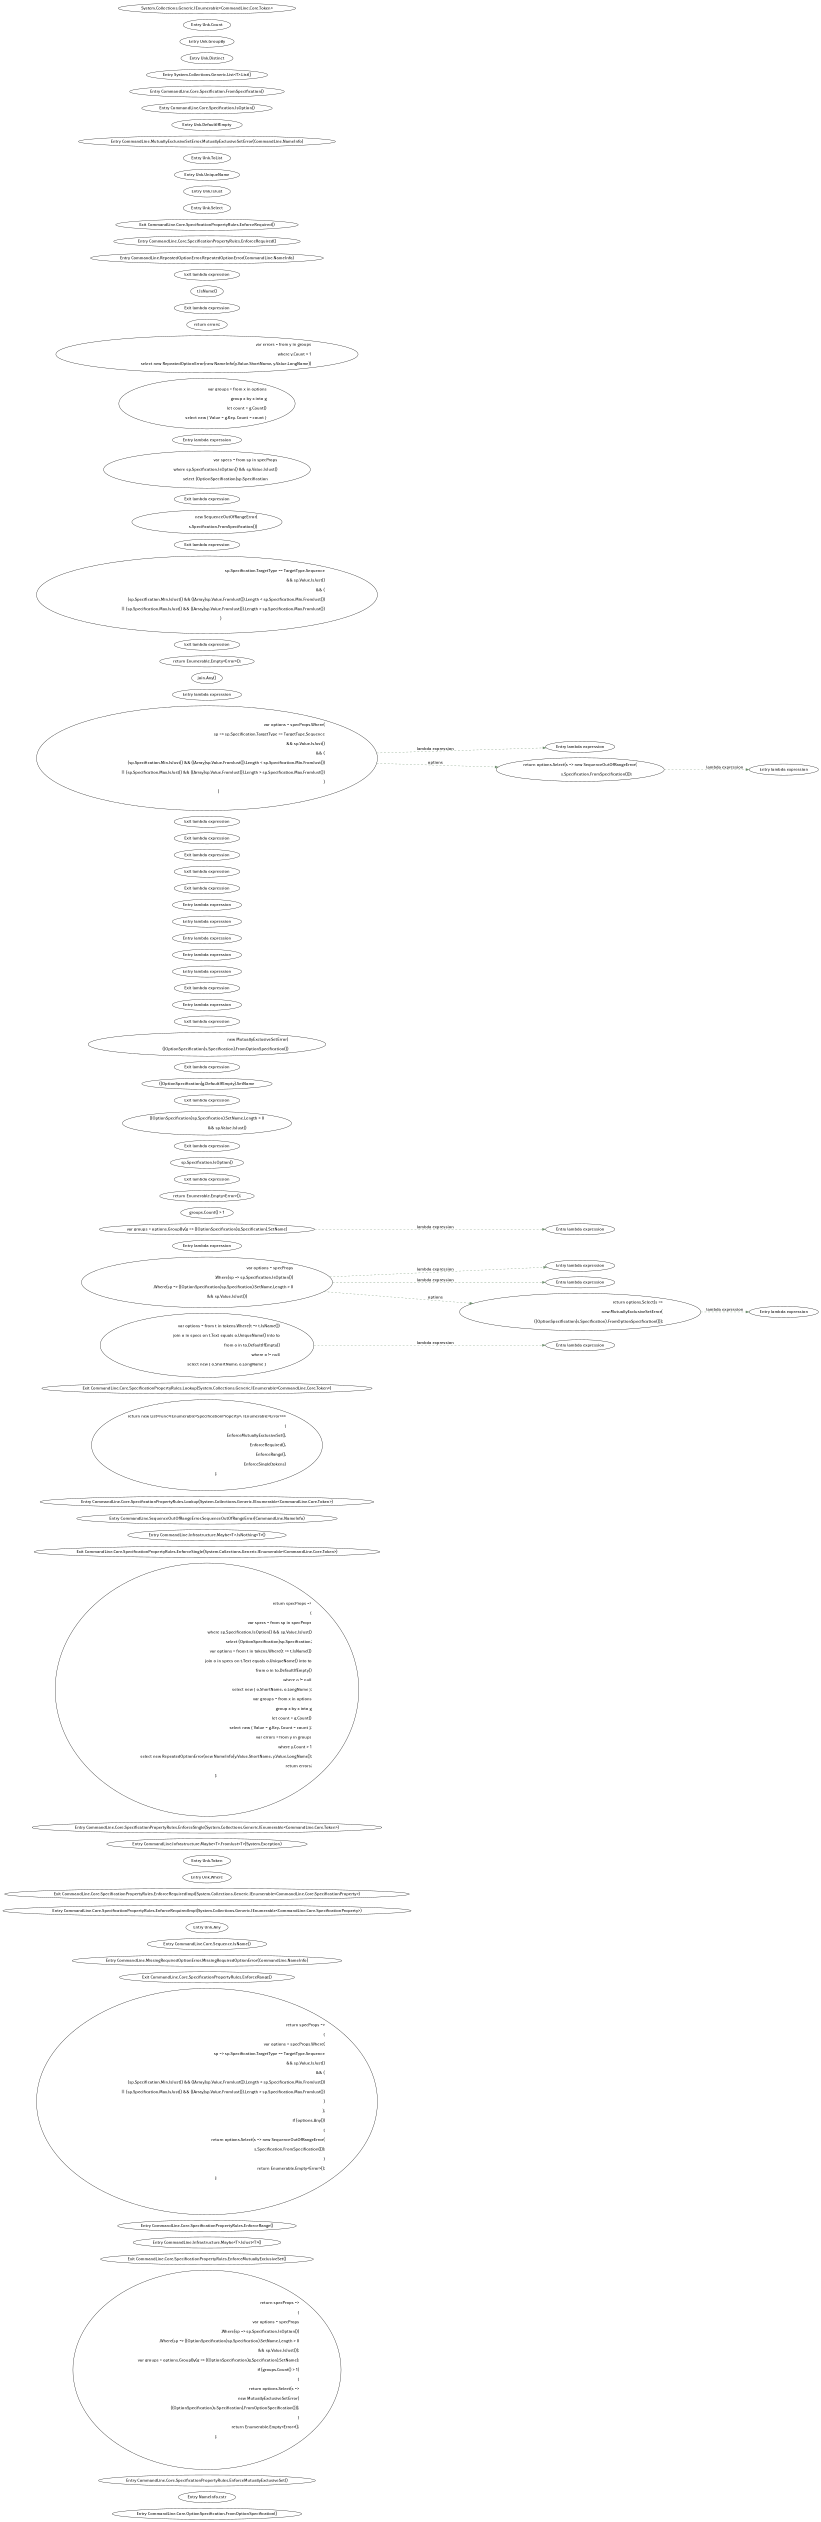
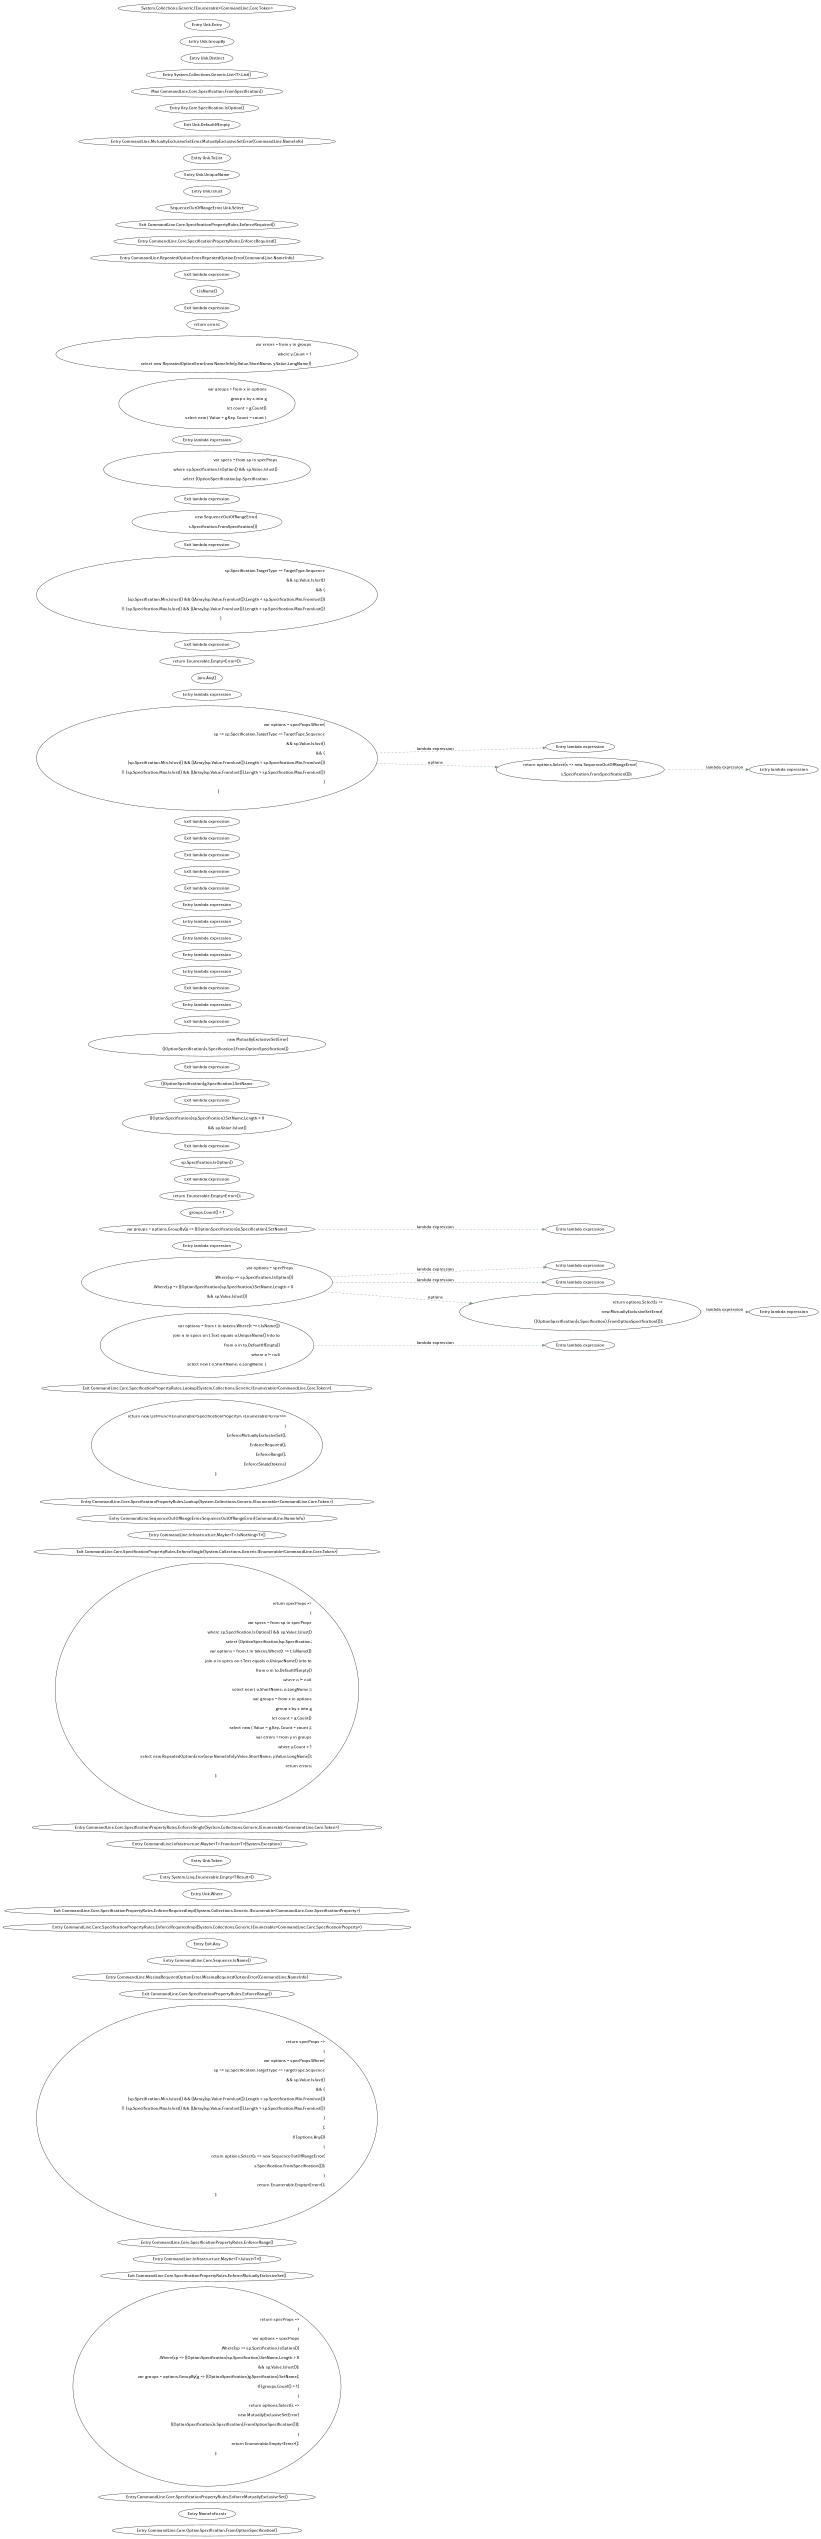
node "Entry Unk.Count": label "Entry Unk.Count" -> "Entry Unk.Entry"
node "Entry CommandLine.Core.Specification.FromSpecification()": label "Entry CommandLine.Core.Specification.FromSpecification()" -> "Max CommandLine.Core.Specification.FromSpecification()"
node "Entry CommandLine.Core.Specification.IsOption()": label "Entry CommandLine.Core.Specification.IsOption()" -> "Entry Key.Core.Specification.IsOption()"
node "Entry Unk.DefaultIfEmpty": label "Entry Unk.DefaultIfEmpty" -> "Exit Unk.DefaultIfEmpty"
node "Entry Unk.Select": label "Entry Unk.Select" -> "SequenceOutOfRangeError Unk.Select"
node "((OptionSpecification)g.DefaultIfEmpty).SetName": label "((OptionSpecification)g.DefaultIfEmpty).SetName" -> "((OptionSpecification)g.Specification).SetName"
node "Entry System.Linq.Enumerable.Empty<TResult>()": added
node "Entry Unk.Any": label "Entry Unk.Any" -> "Entry Exit.Any"
